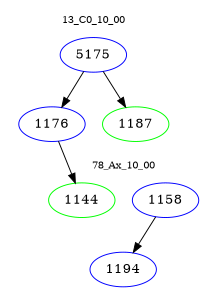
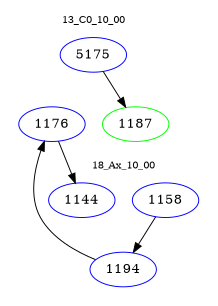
edge "5175" -> "1176": now "1194" -> "1176"
cluster "78_Ax_10_00": label "78_Ax_10_00" -> "18_Ax_10_00"
node "1144": color green -> blue
